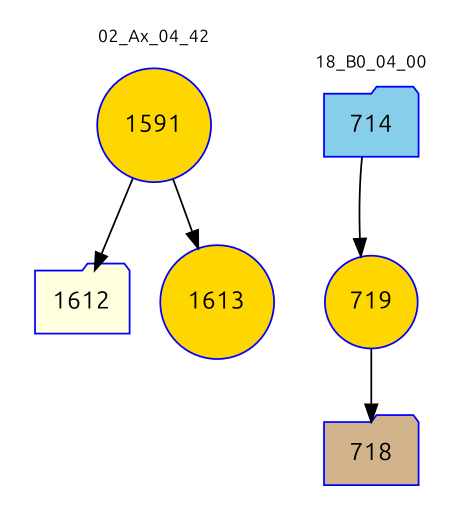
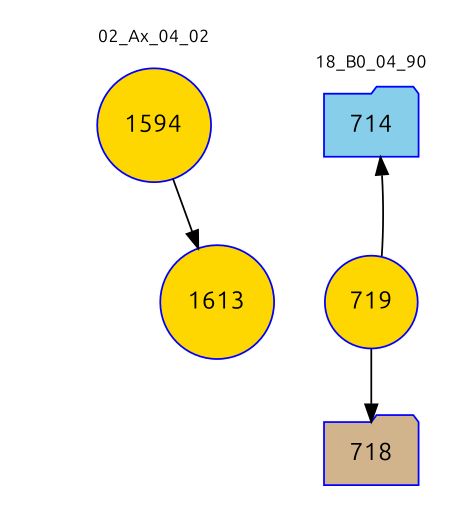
cluster "02_Ax_04_42": label "02_Ax_04_42" -> "02_Ax_04_02"
cluster "18_B0_04_00": label "18_B0_04_00" -> "18_B0_04_90"
node "1591": label "1591" -> "1594"
edge "714" -> "719": reversed
node "1612": removed
